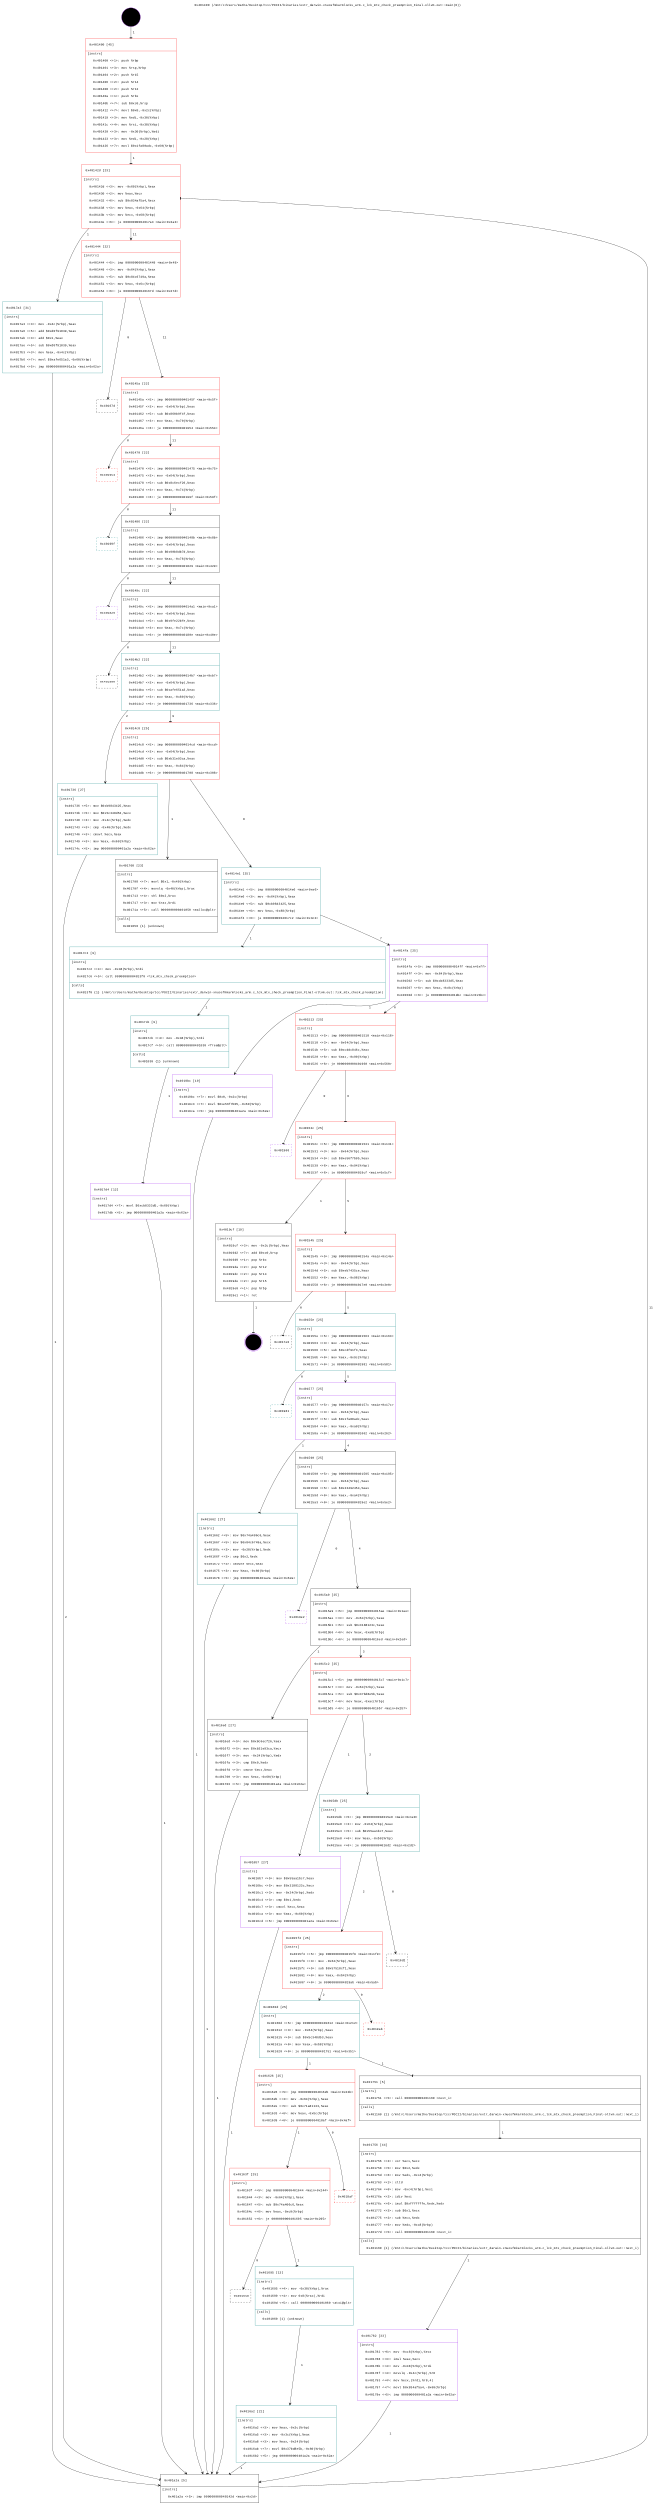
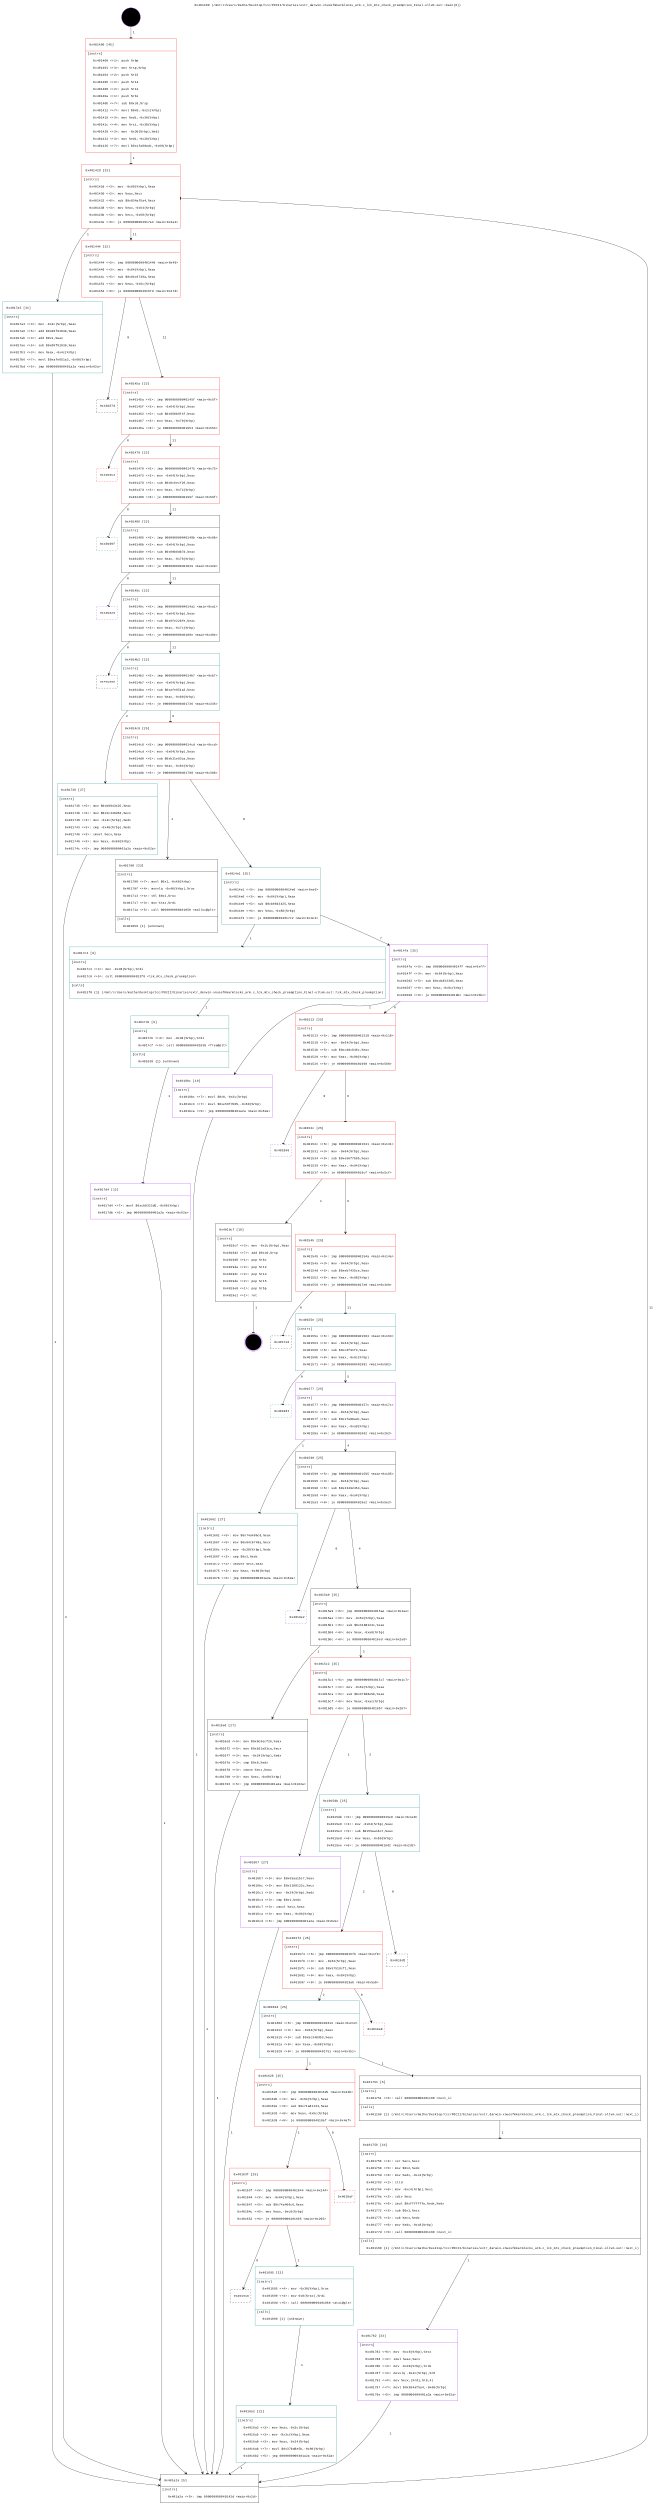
edge "0x4017c2 [9]" -> "0x4017cb [9]": arrowhead vee -> tee
edge "0x401545 [25]" -> "0x40155e [25]": label " 5" -> " 11"
